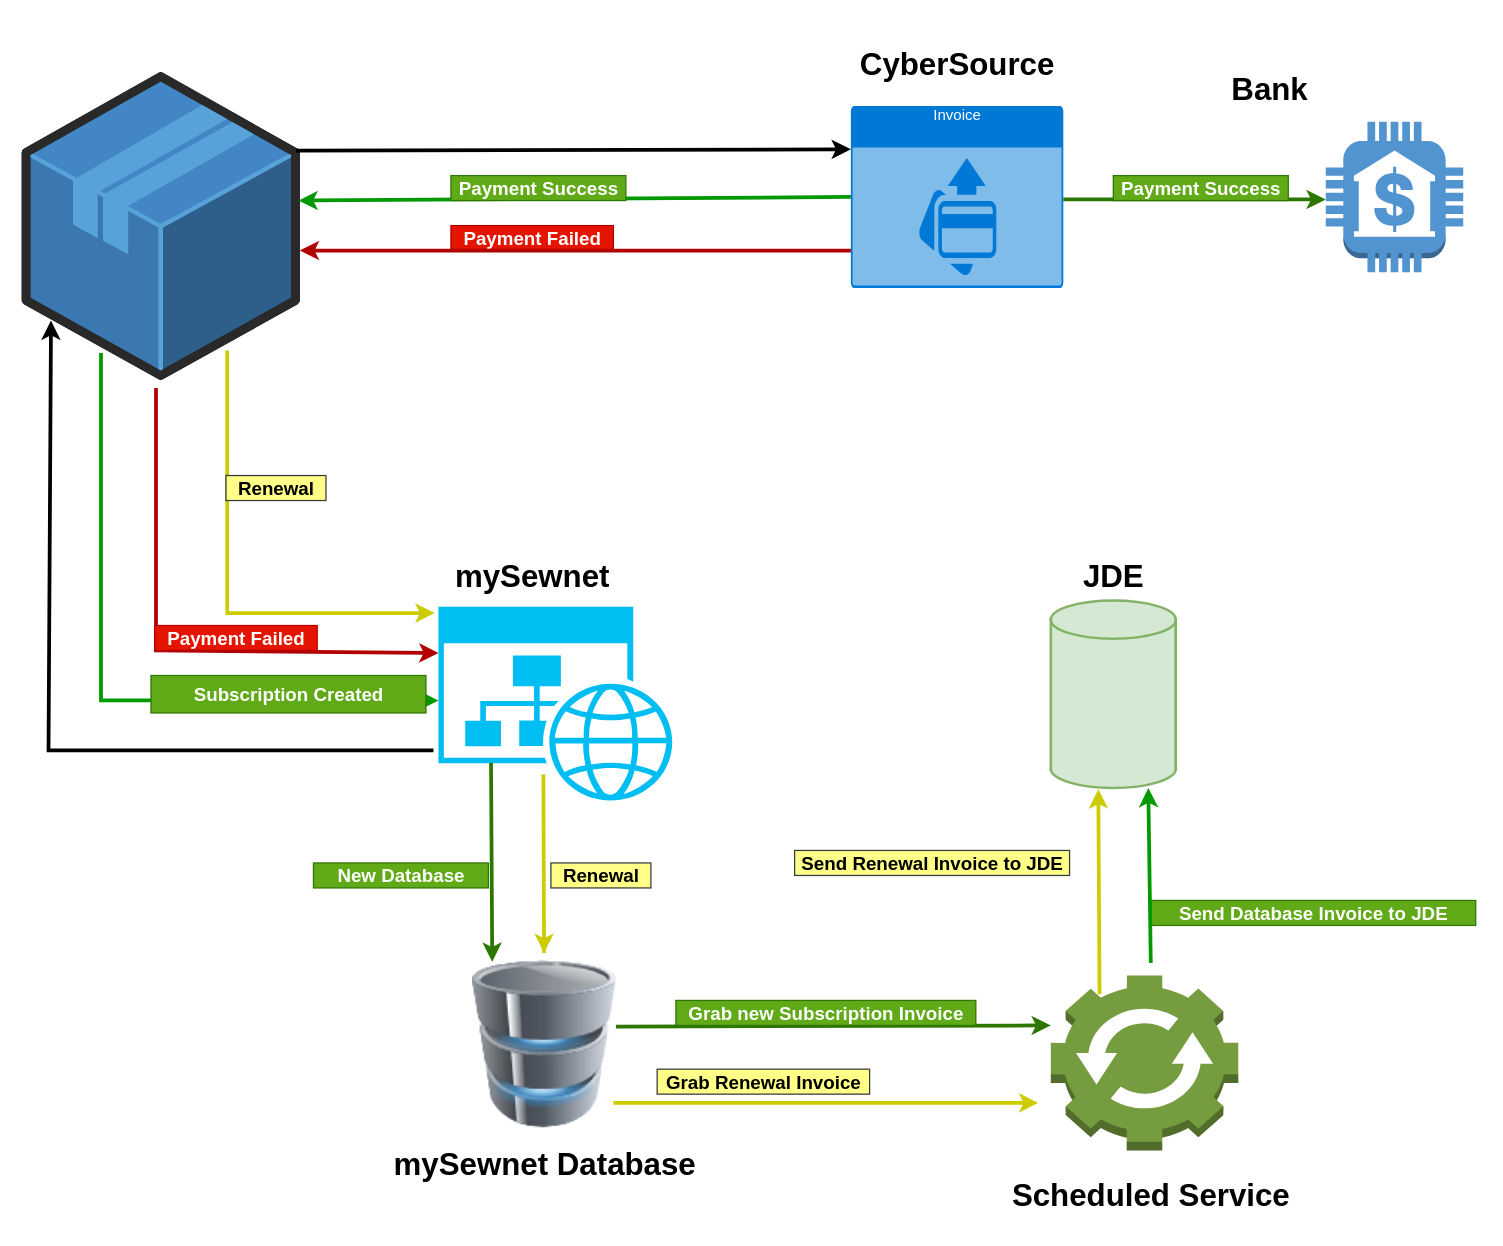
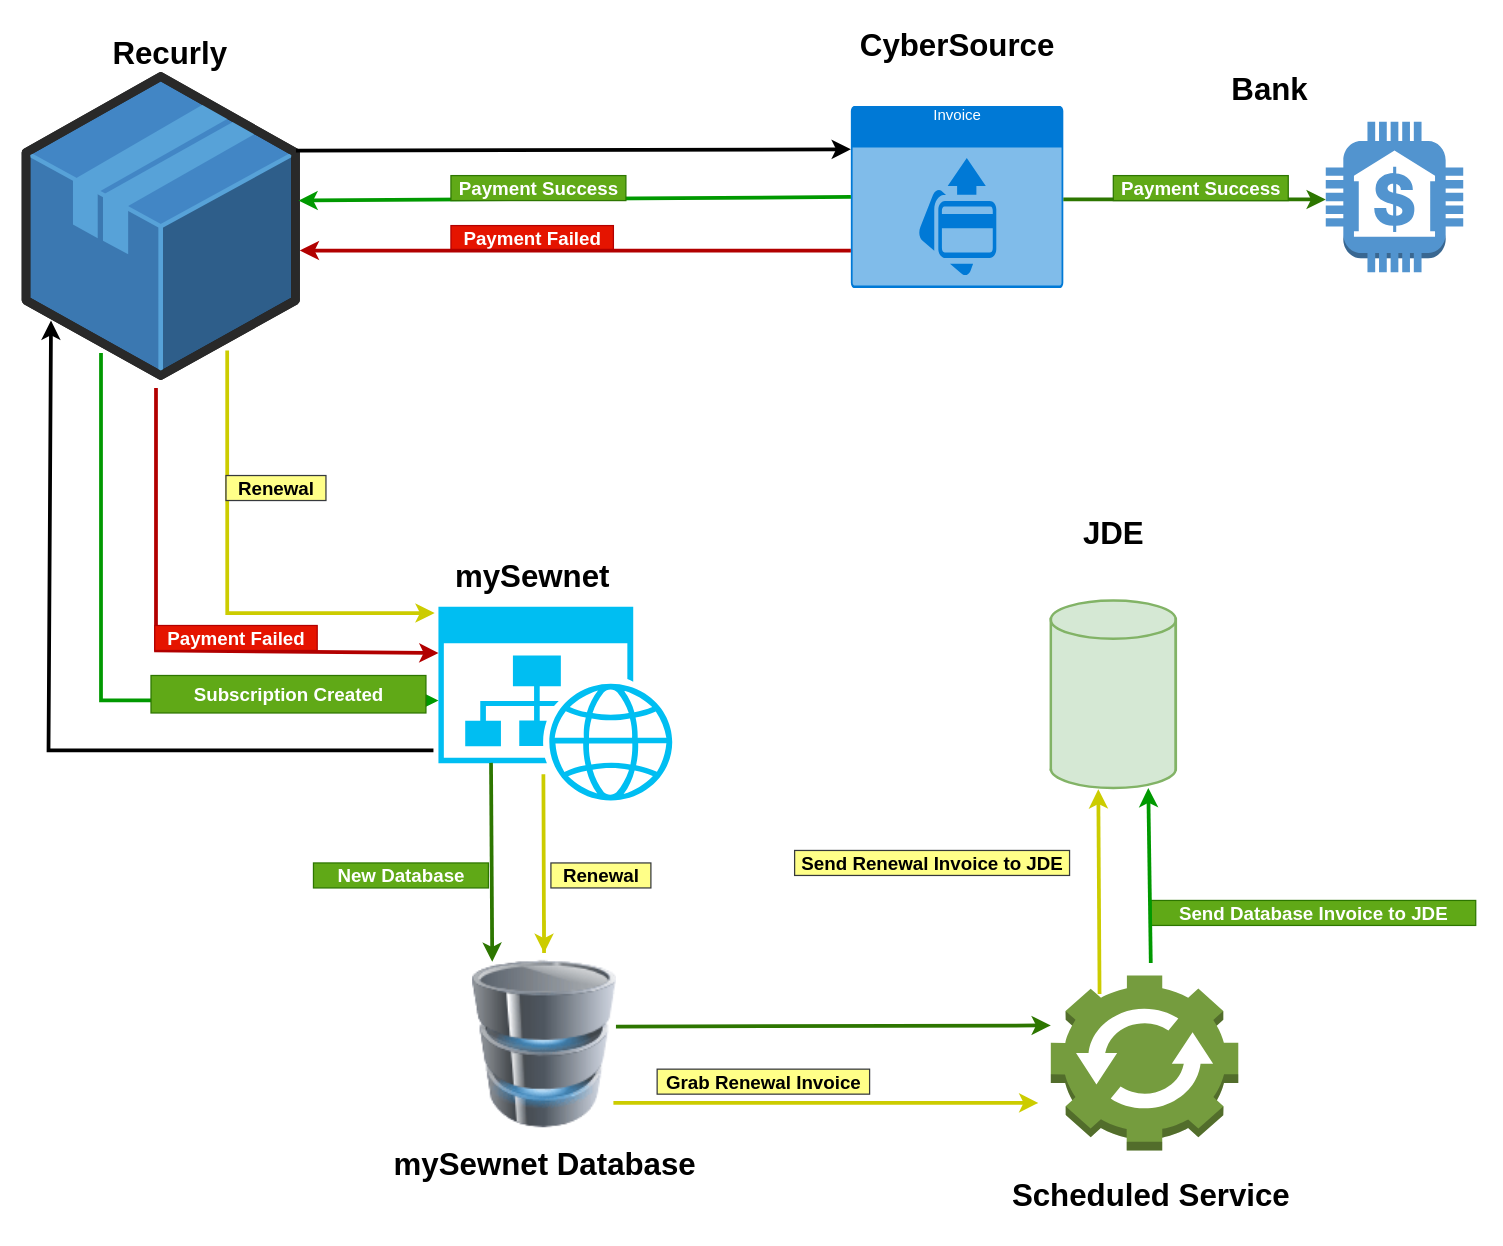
node "Recurly": added
node "CyberSource": moved (957, 63) -> (957, 44)
node "JDE": moved (1113, 576) -> (1113, 532)
node "Grab new Subscription Invoice": removed
